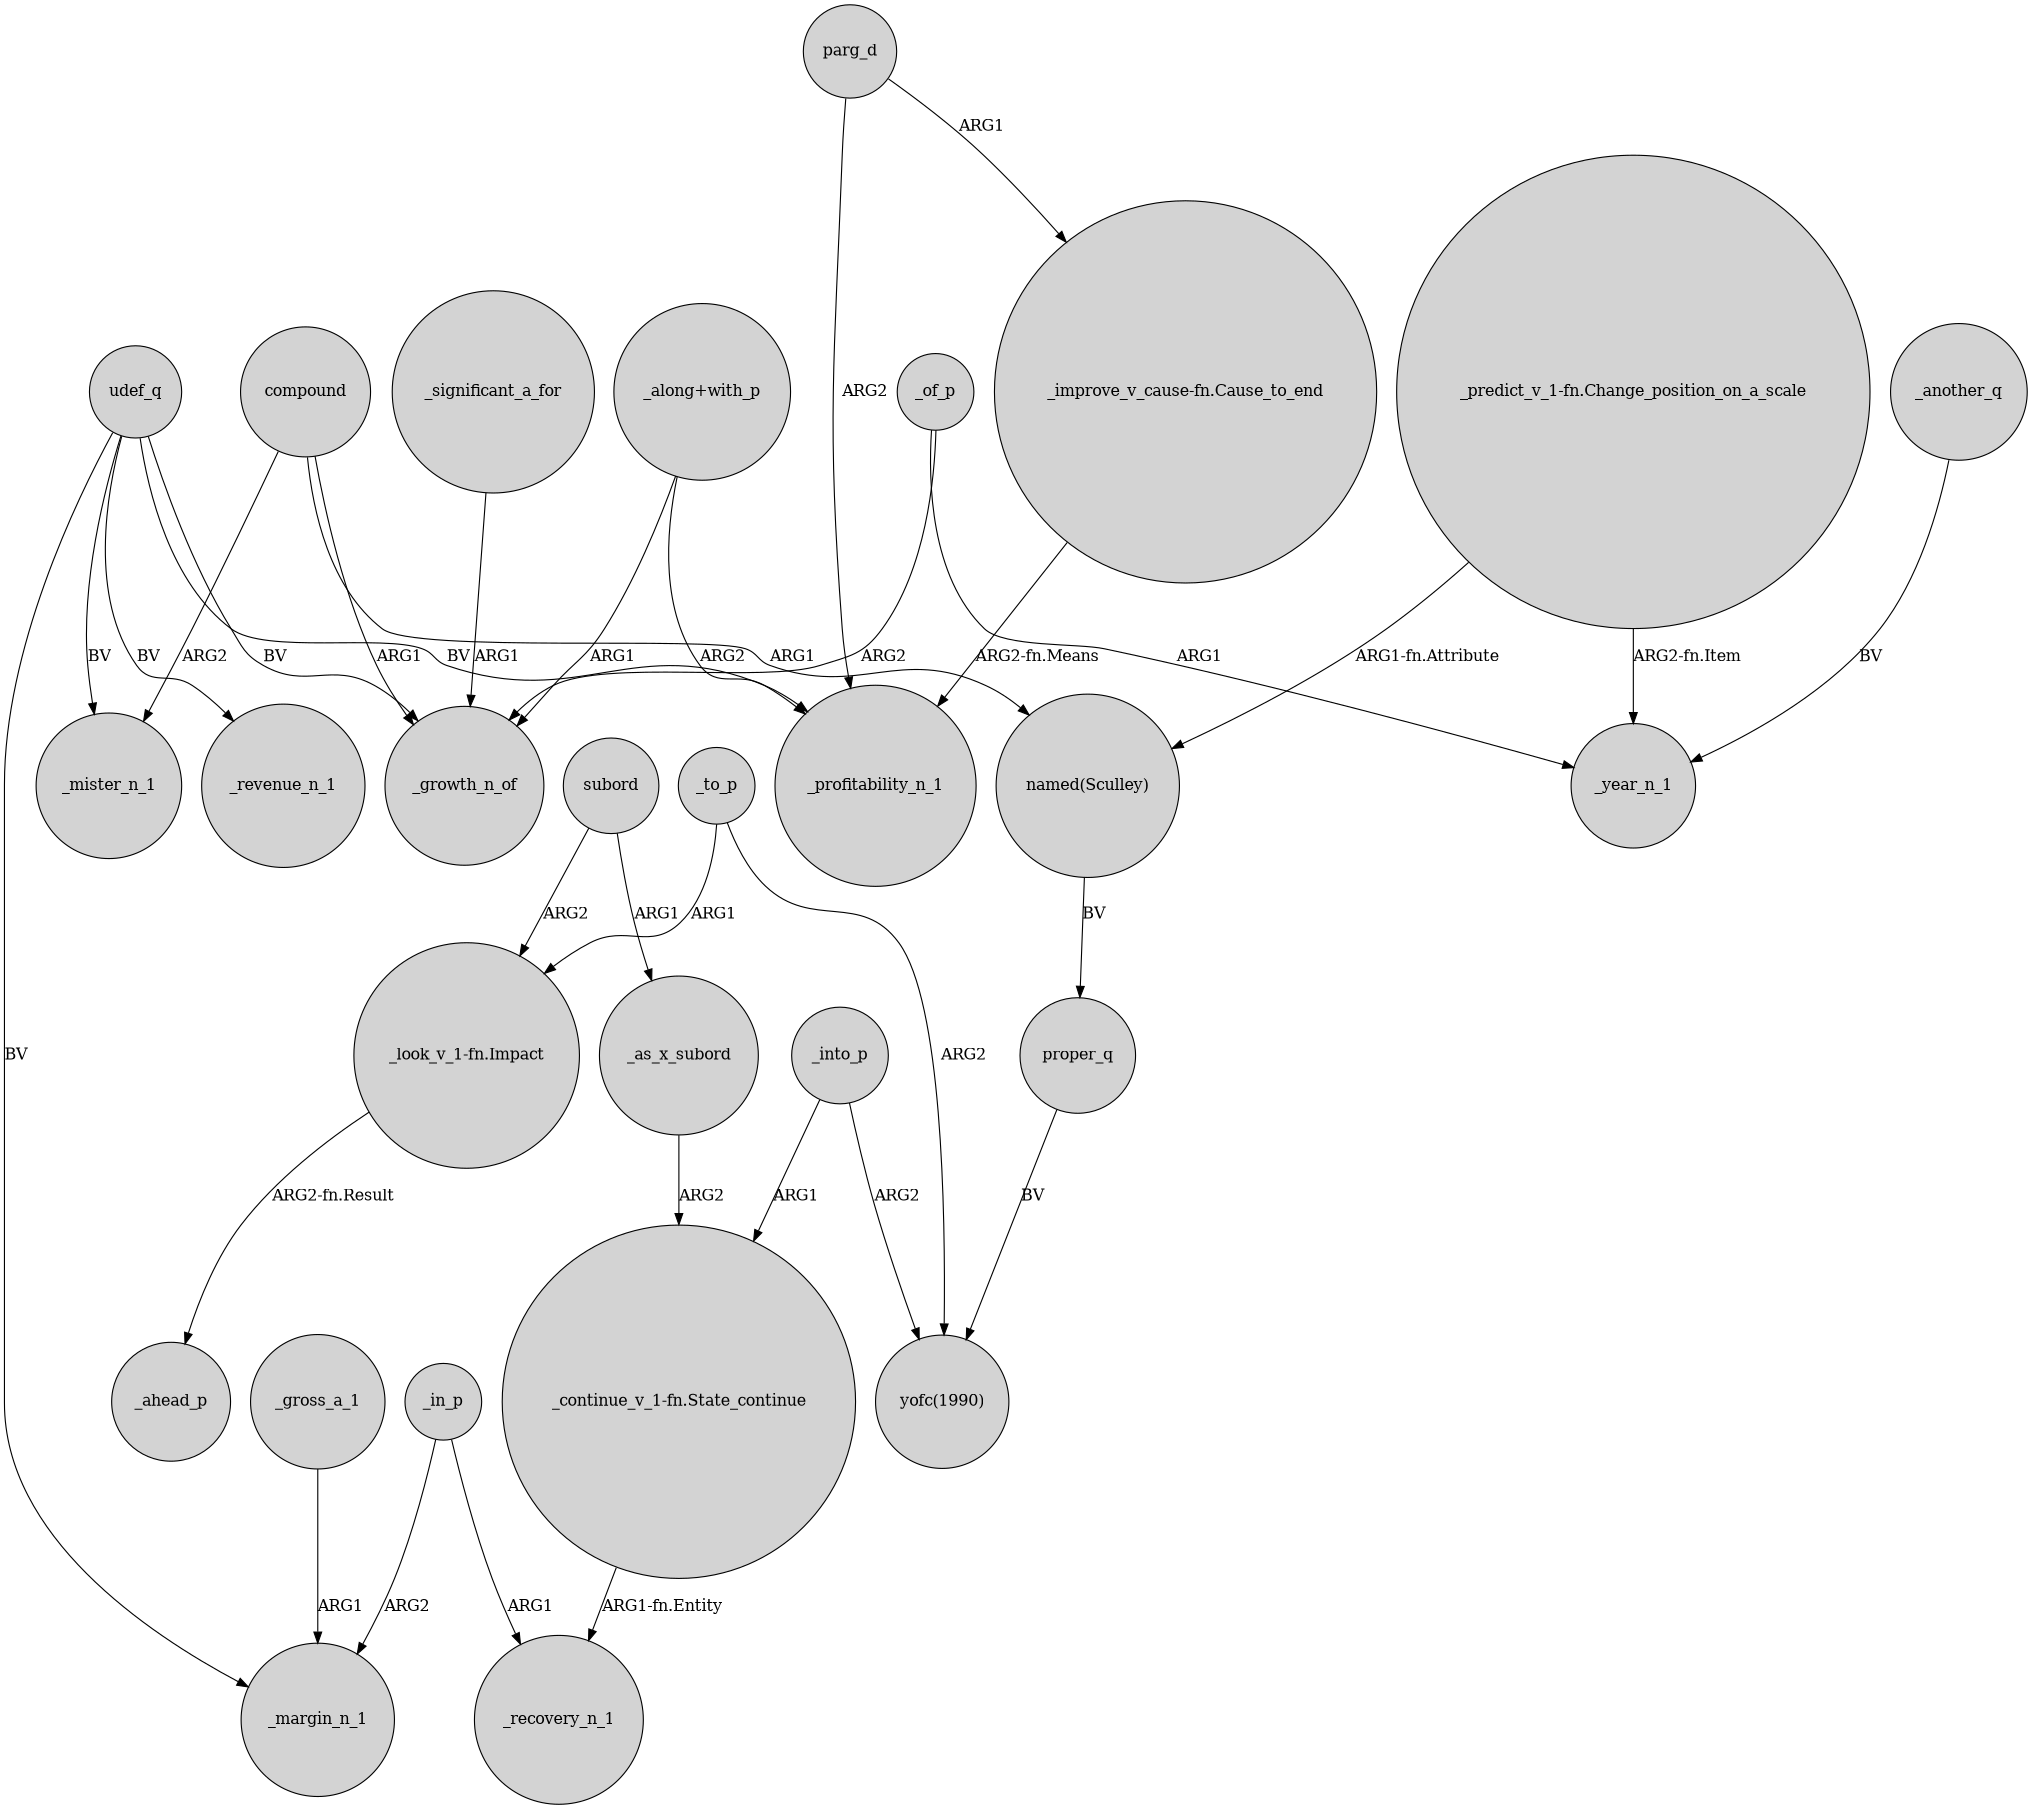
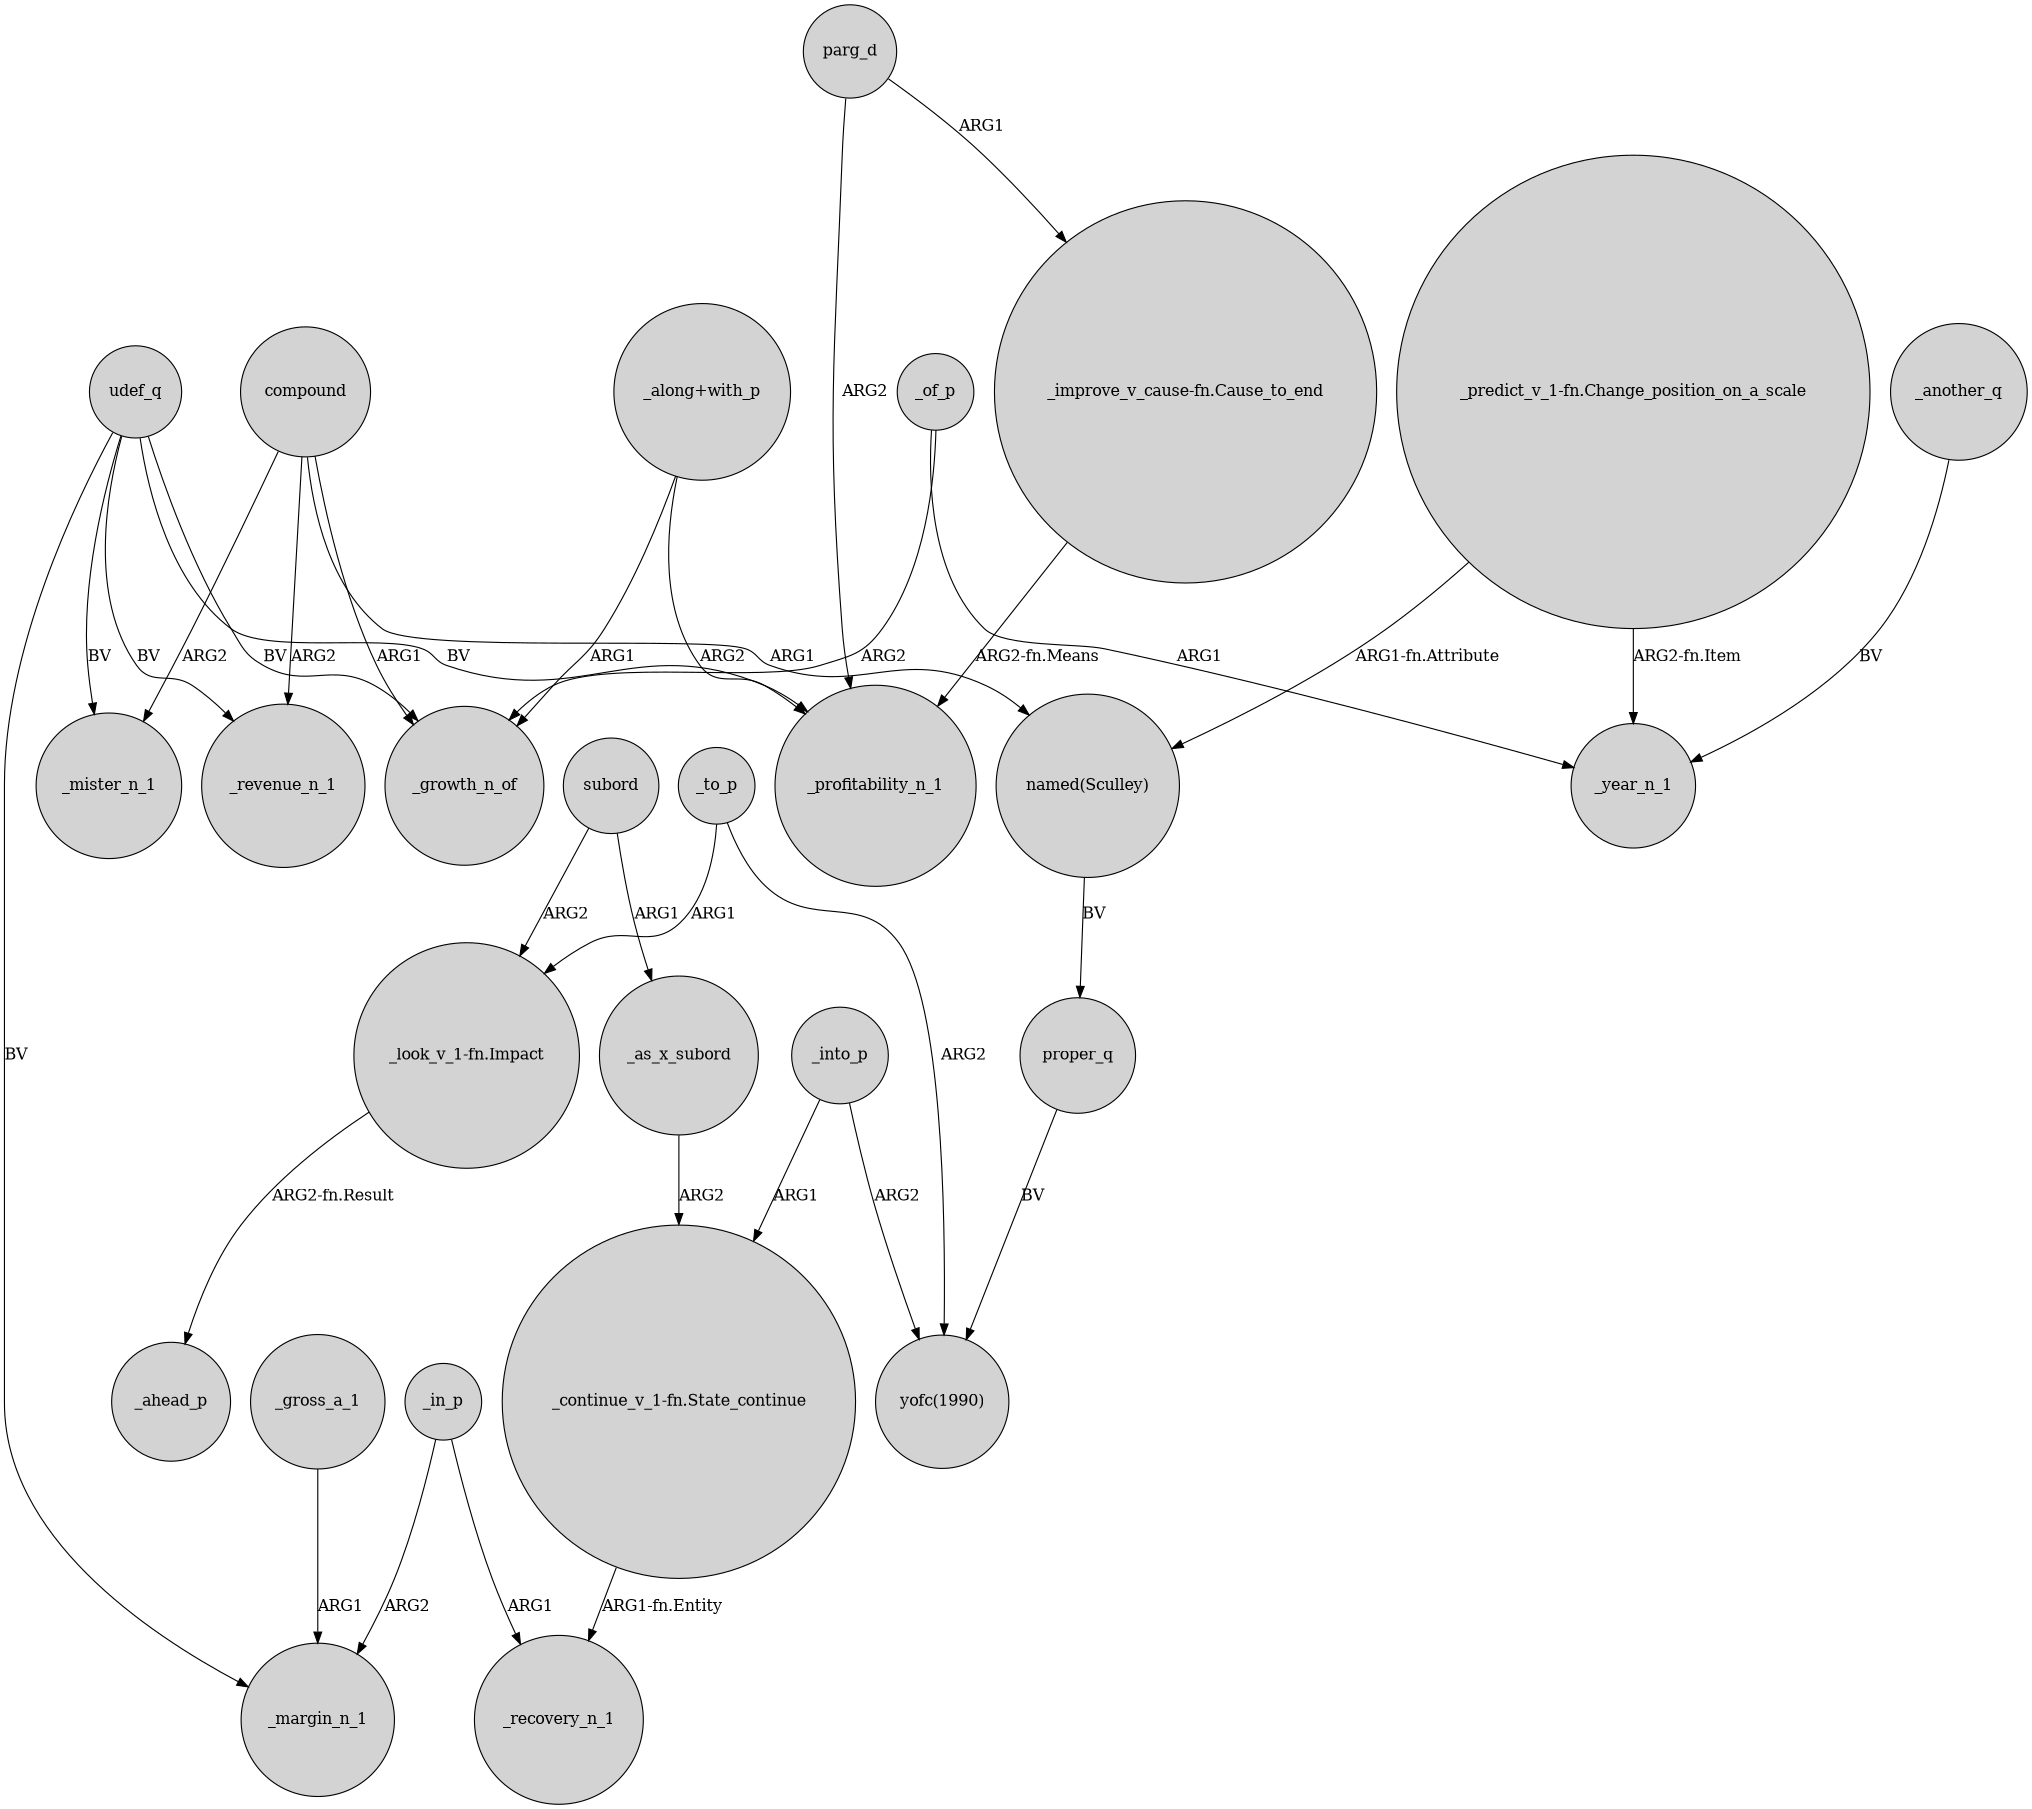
node "_significant_a_for": removed
edge "compound" -> "_revenue_n_1": added, label "ARG2"
